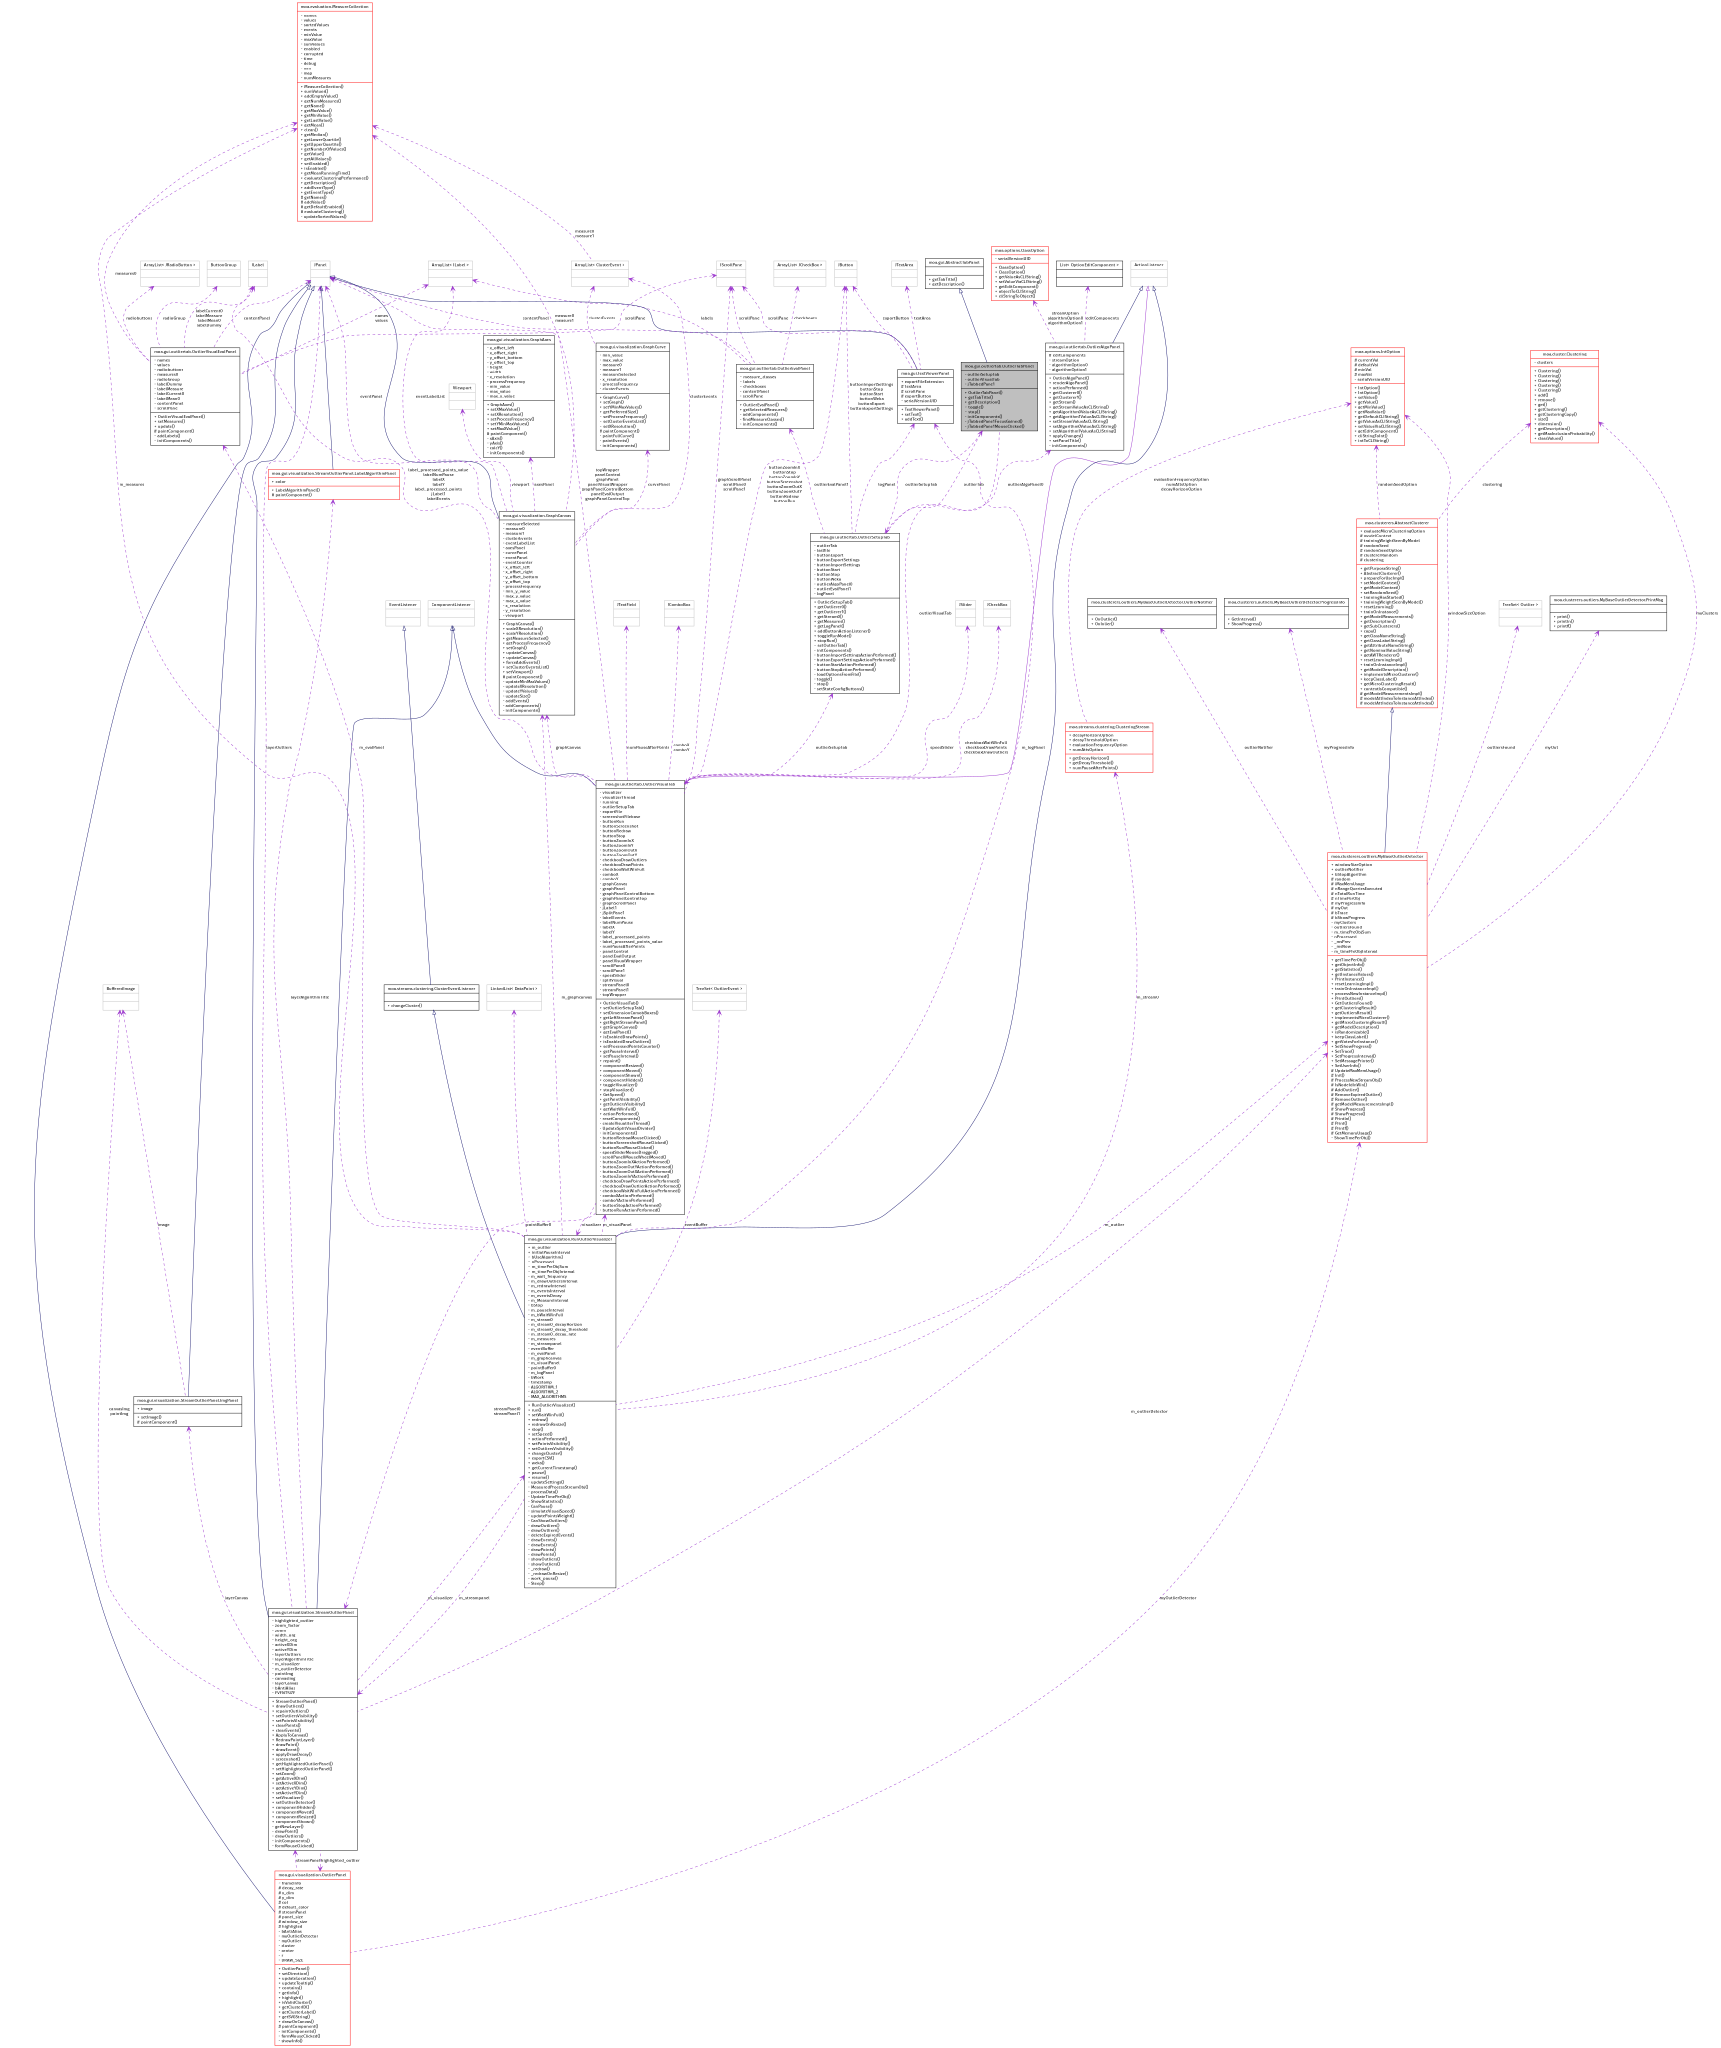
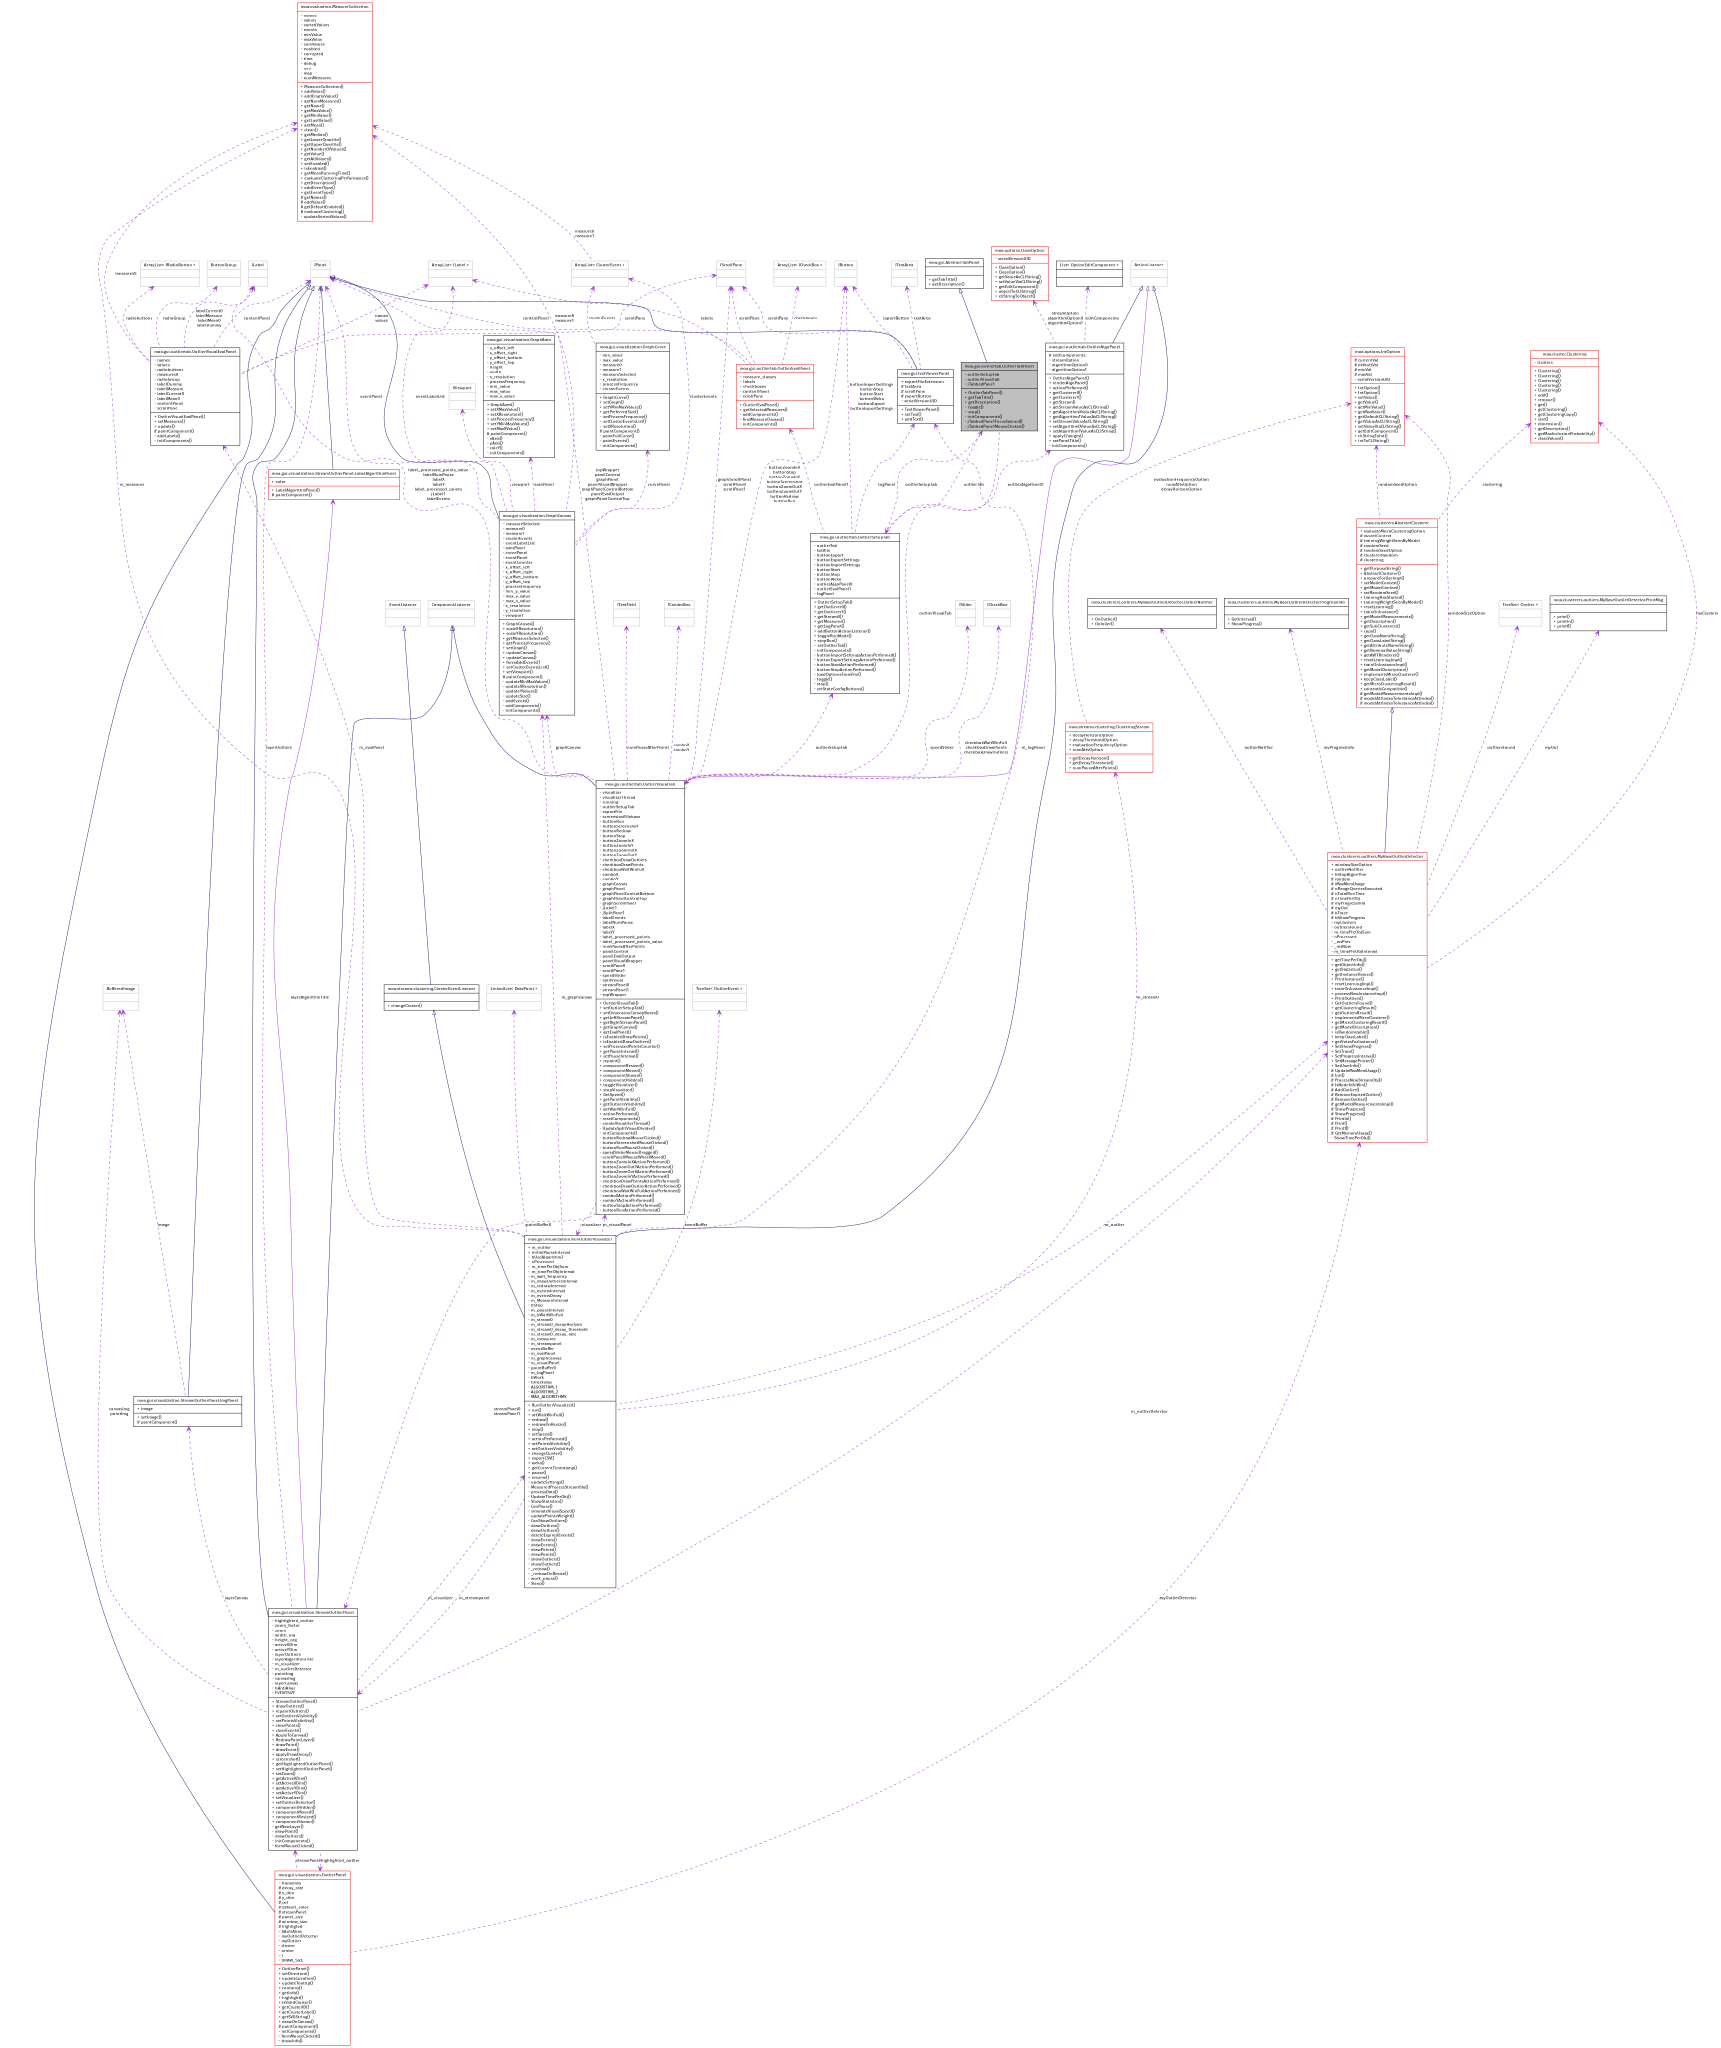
node "moa.evaluation.MeasureCollection": text "+ sumValues()" -> "+ addValue()"
node "moa.gui.outliertab.OutlierEvalPanel": color black -> red
edge "moa.gui.visualization.StreamOutlierPanel" -> "moa.gui.visualization.StreamOutlierPanel.LabelAlgorithmPanel": style dashed -> solid
